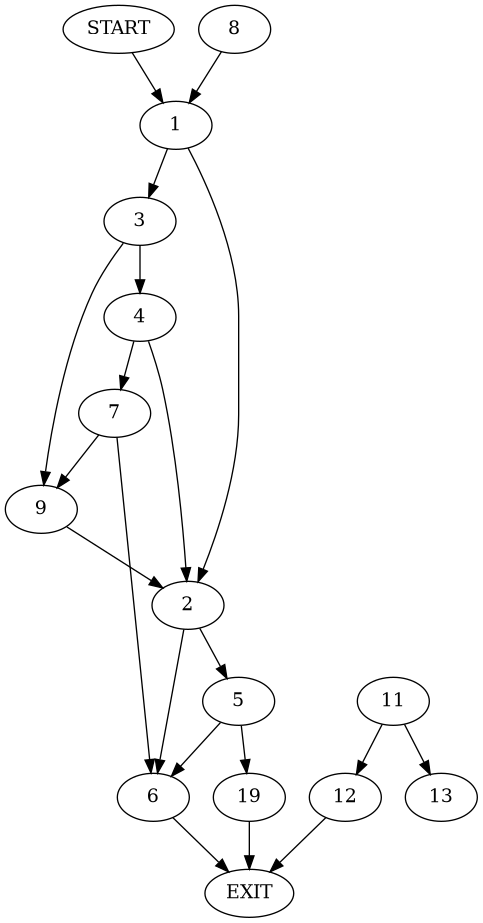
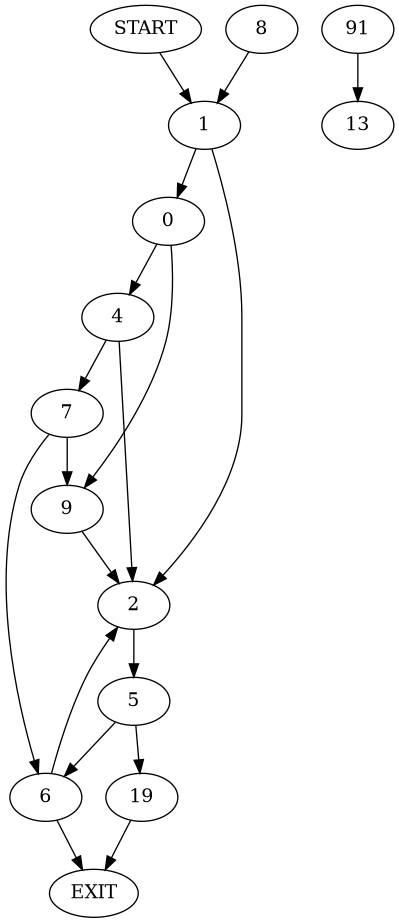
node "3": label "3" -> "0"
edge "2" -> "6": reversed
node "11": label "11" -> "91"
node "12": removed
